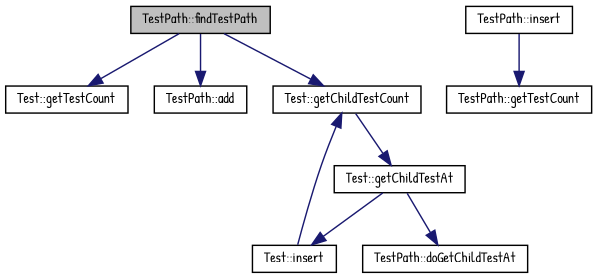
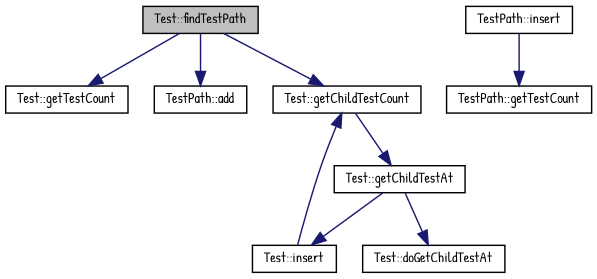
node "TestPath::findTestPath": label "TestPath::findTestPath" -> "Test::findTestPath"
node "TestPath::doGetChildTestAt": label "TestPath::doGetChildTestAt" -> "Test::doGetChildTestAt"
